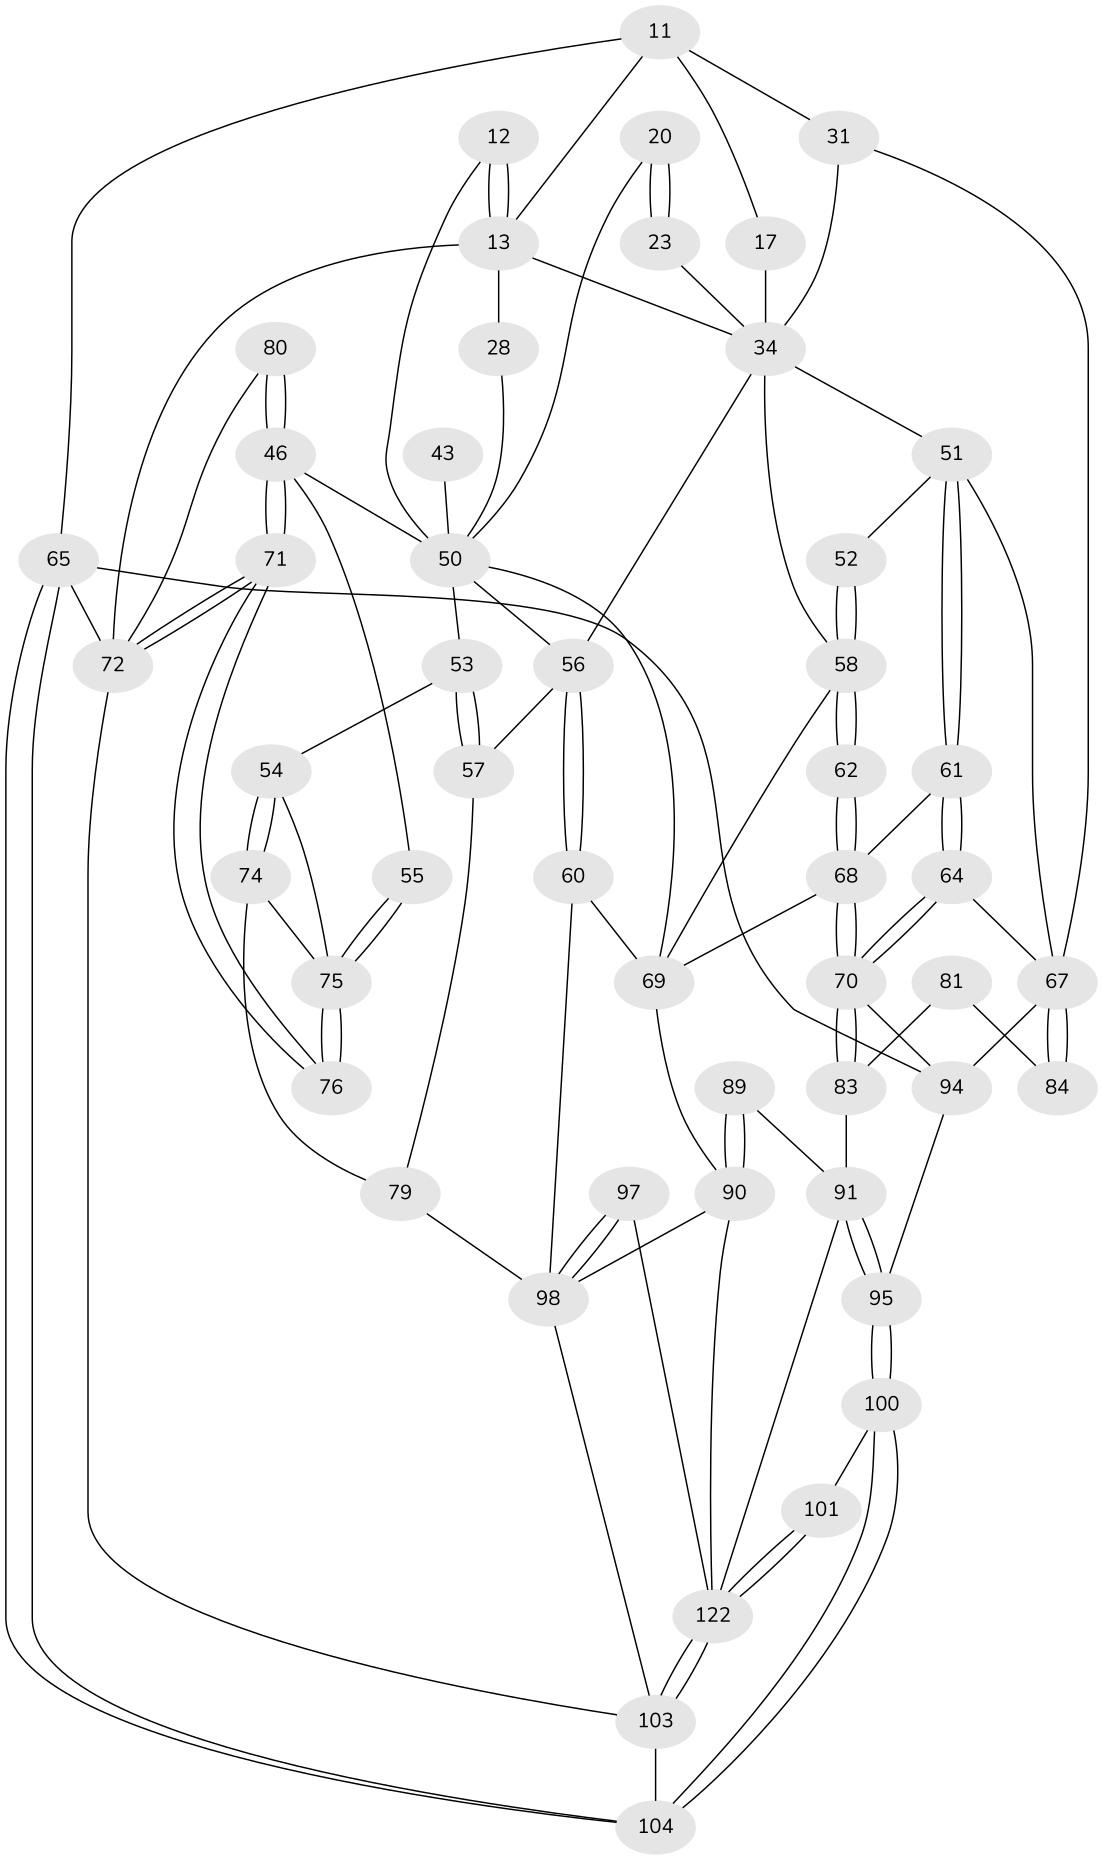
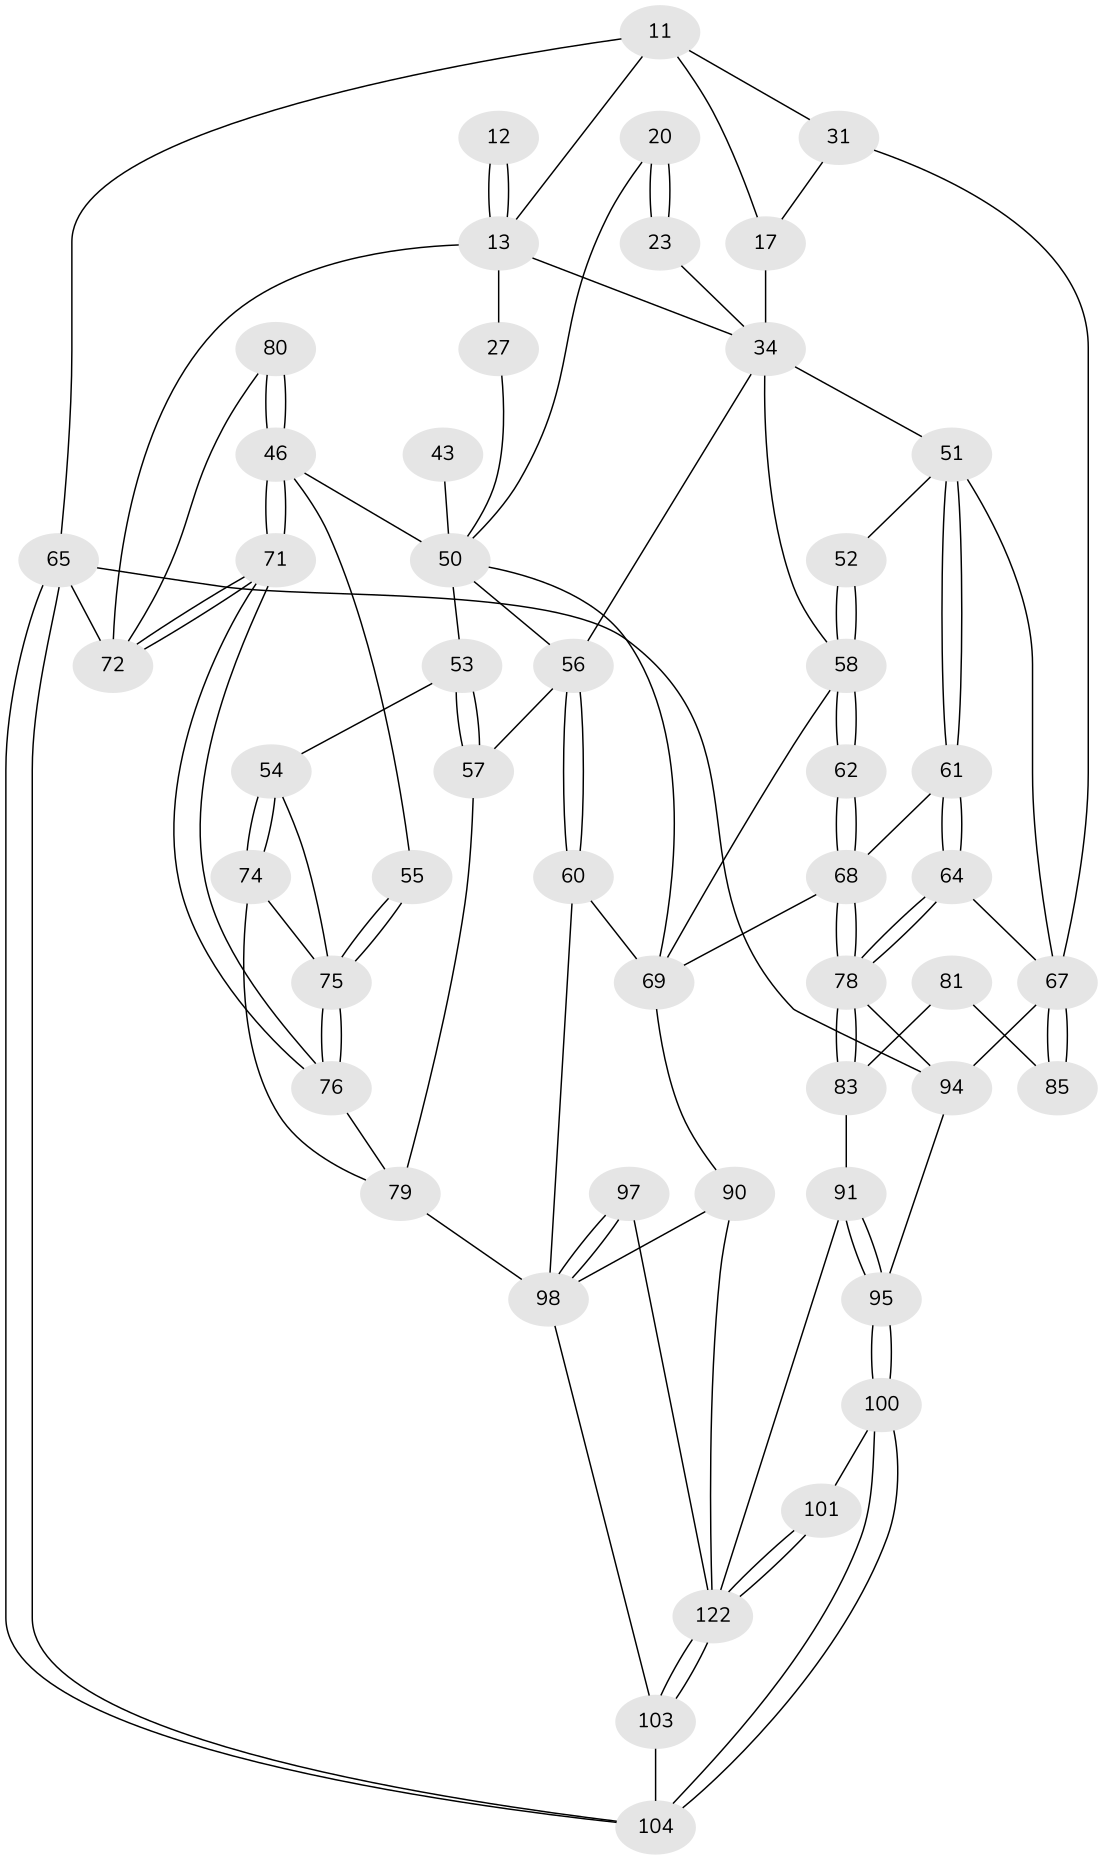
edge "31" -- "34": now "31" -- "17"
edge "12" -- "50": removed
node "28": label "28" -> "27"
node "70": label "70" -> "78"
node "89": removed
node "84": label "84" -> "85"
edge "76" -- "79": added
edge "72" -- "103": removed
